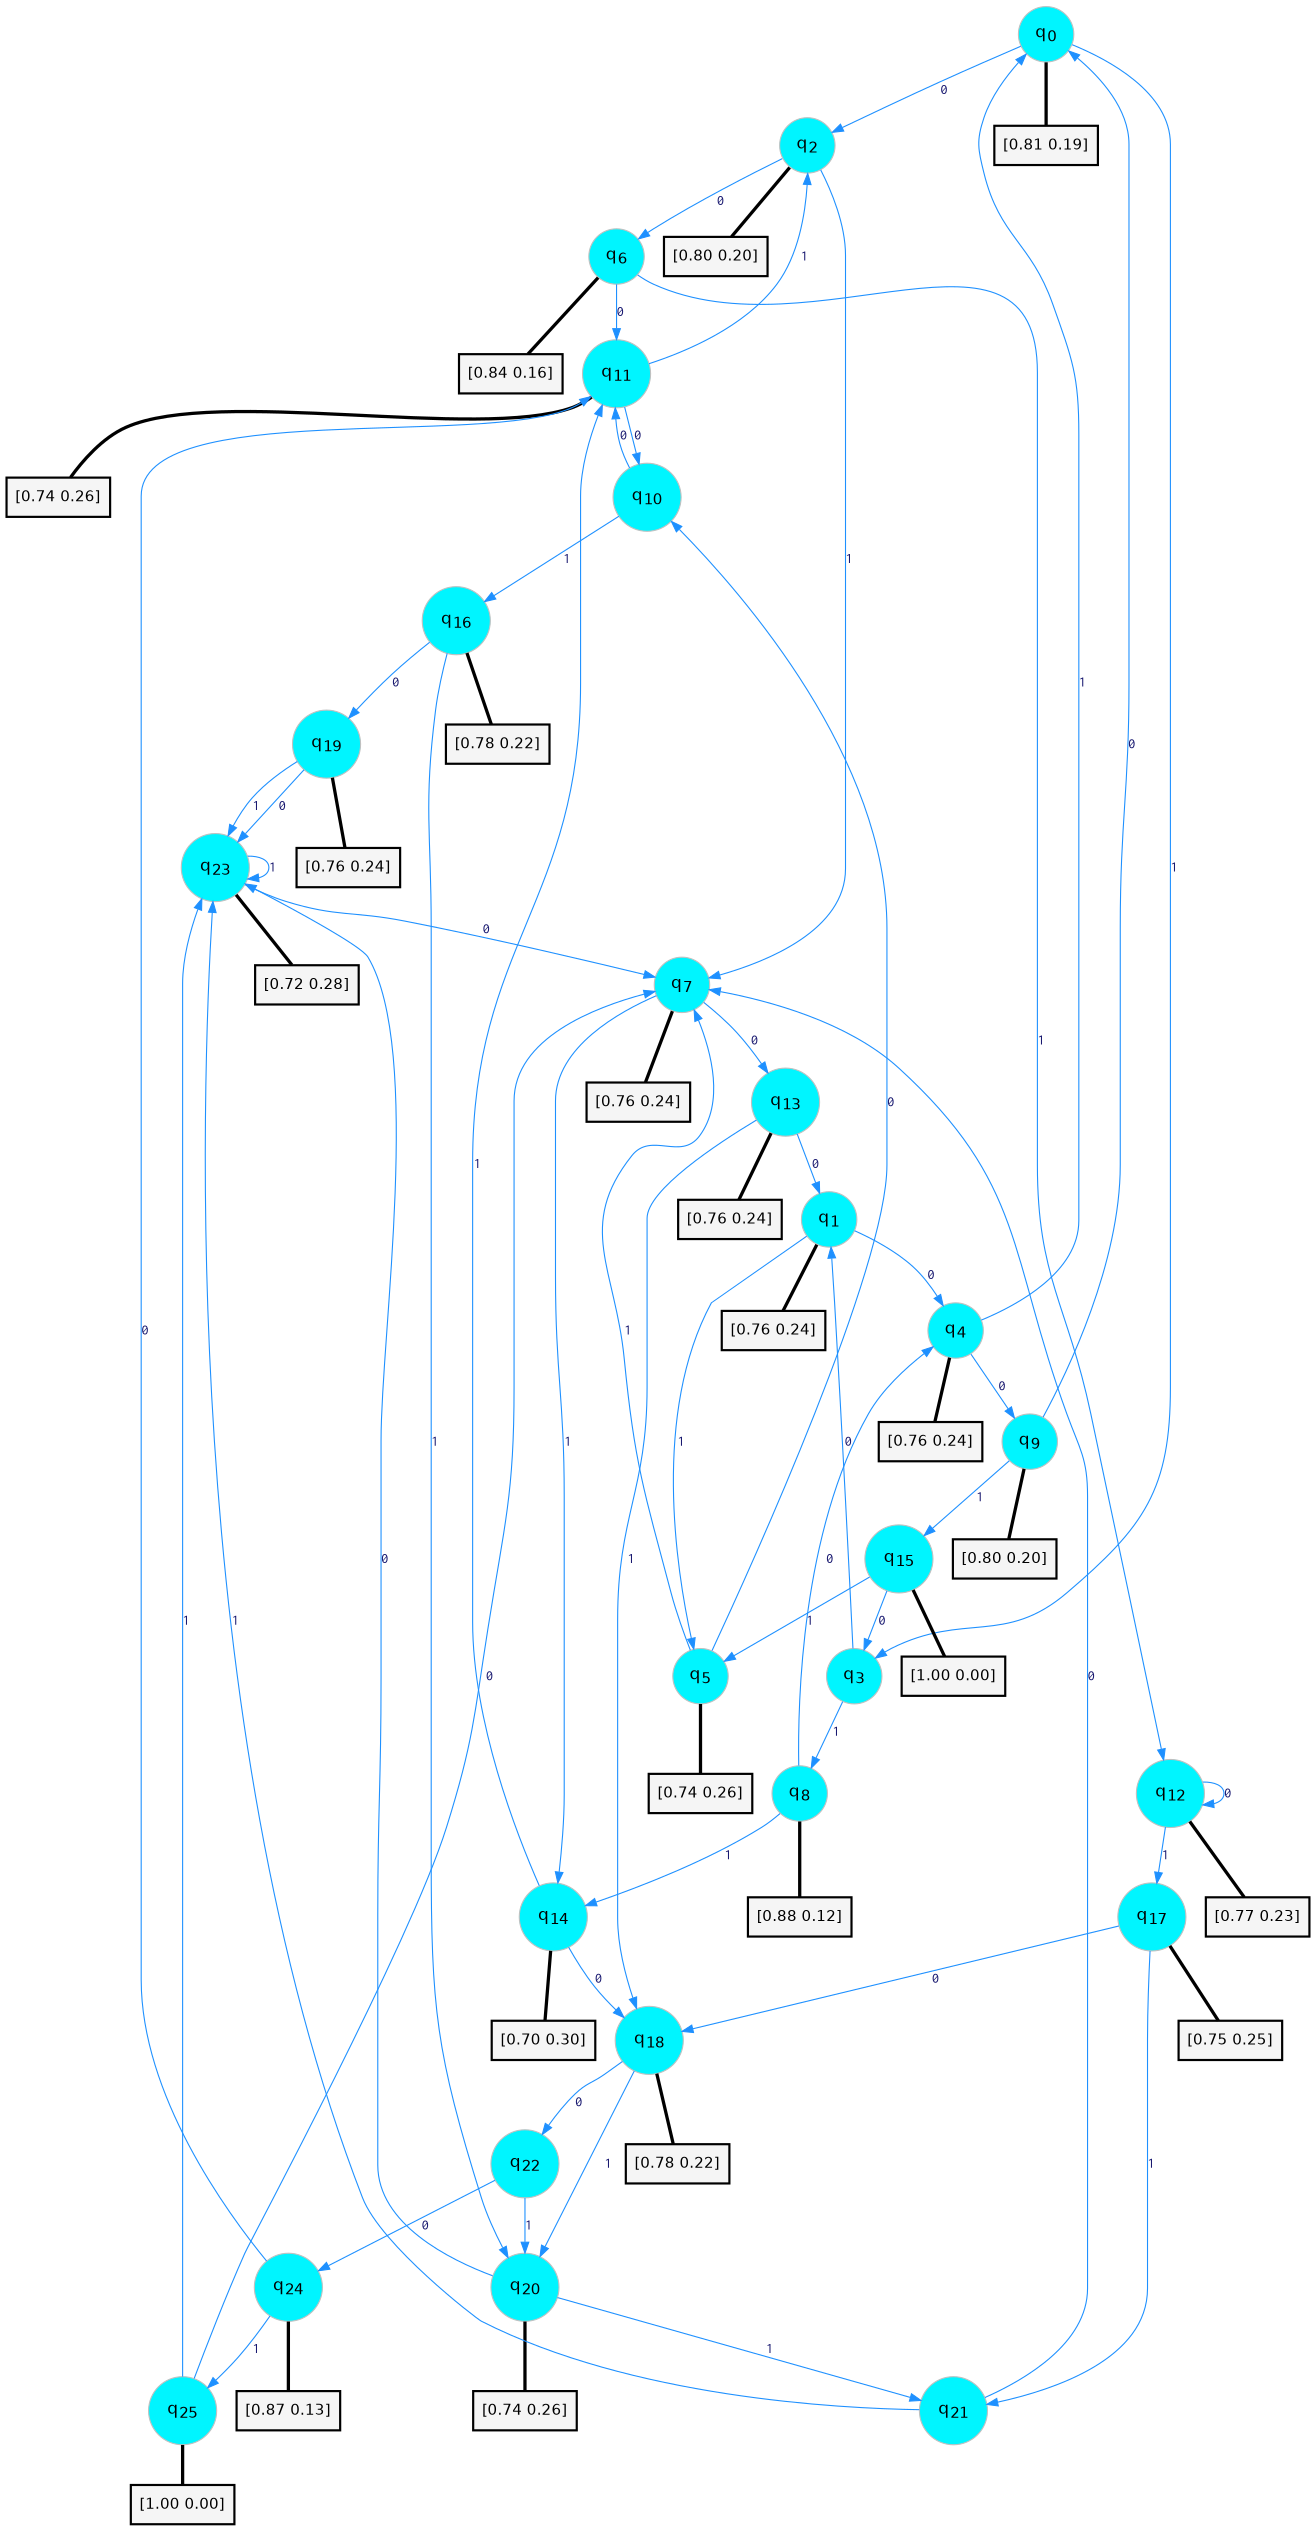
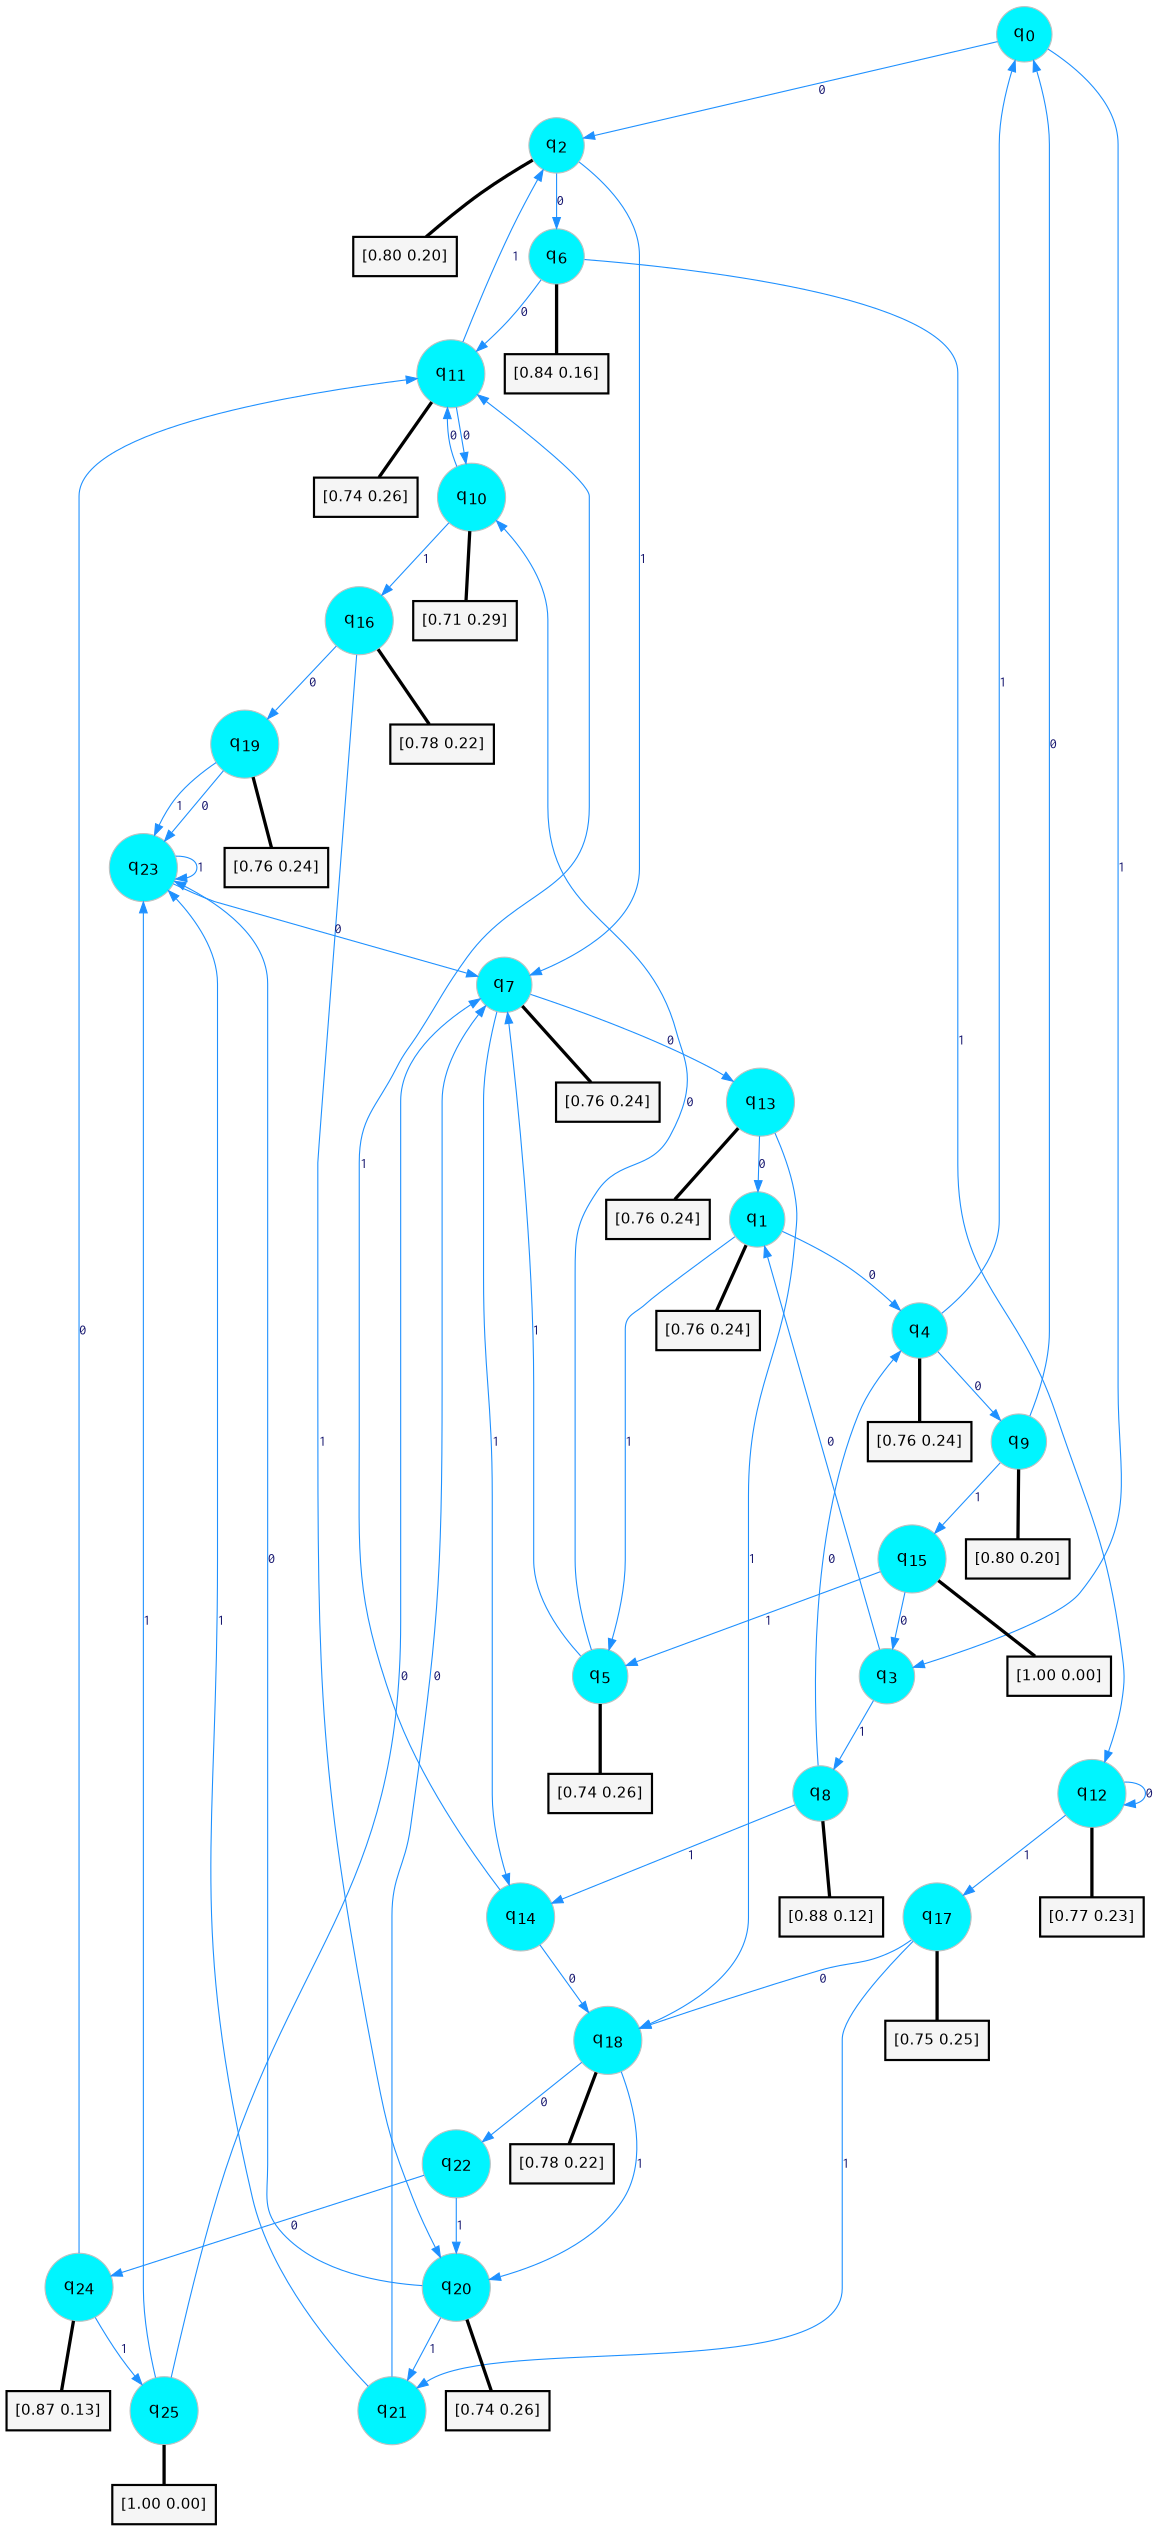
node "[0.81 0.19]": removed
node "[0.71 0.29]": added
node "[0.72 0.28]": removed
node "[0.70 0.30]": removed
